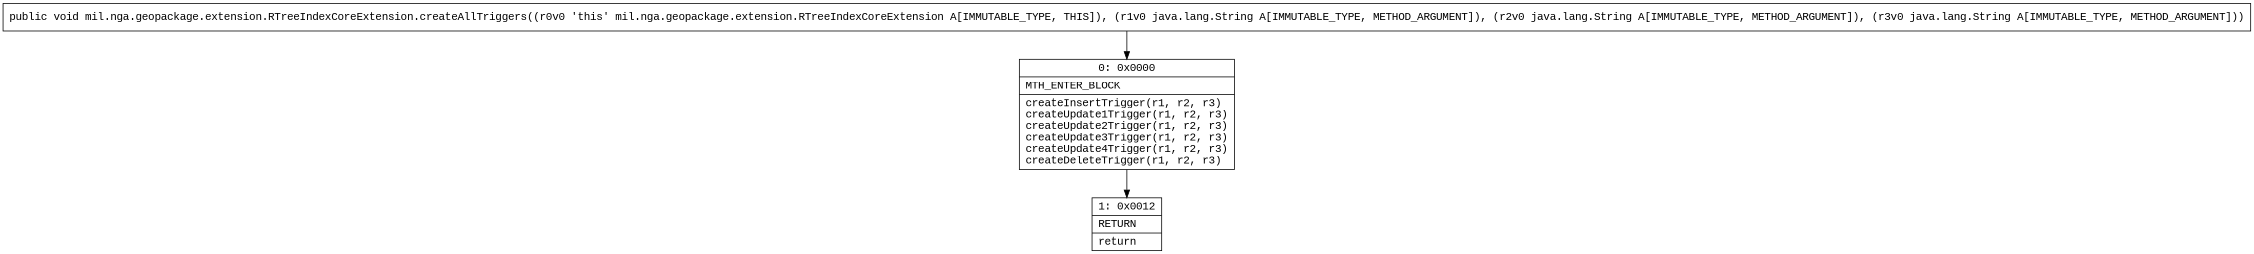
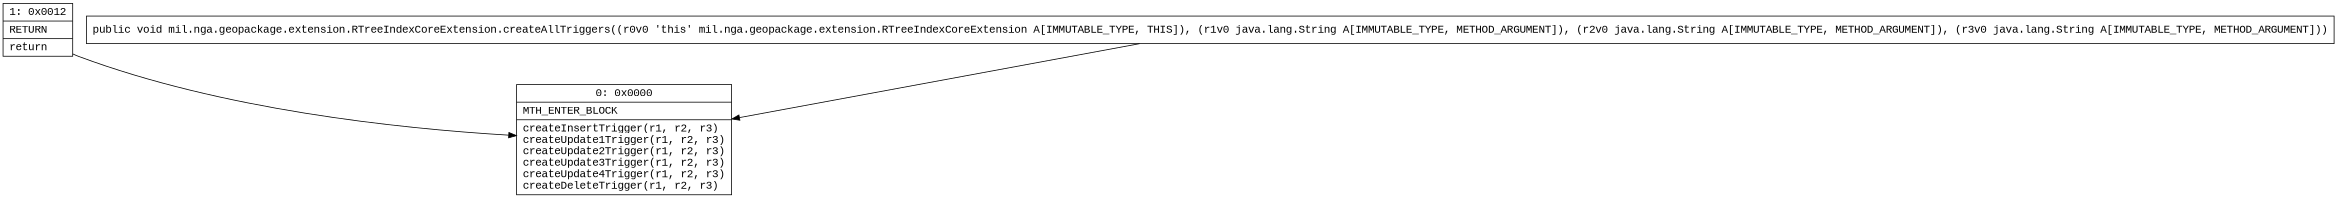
edge "0: 0x0000" -> "1: 0x0012": reversed
